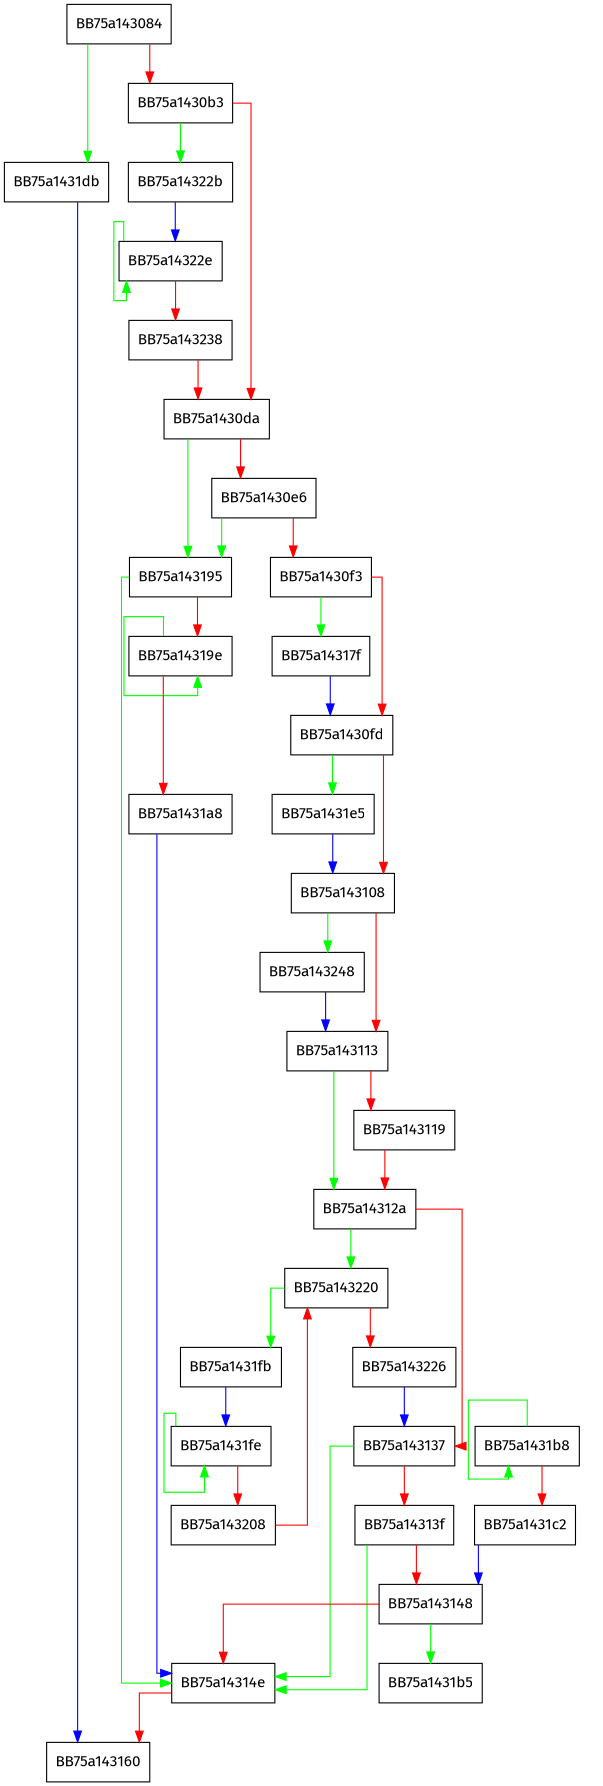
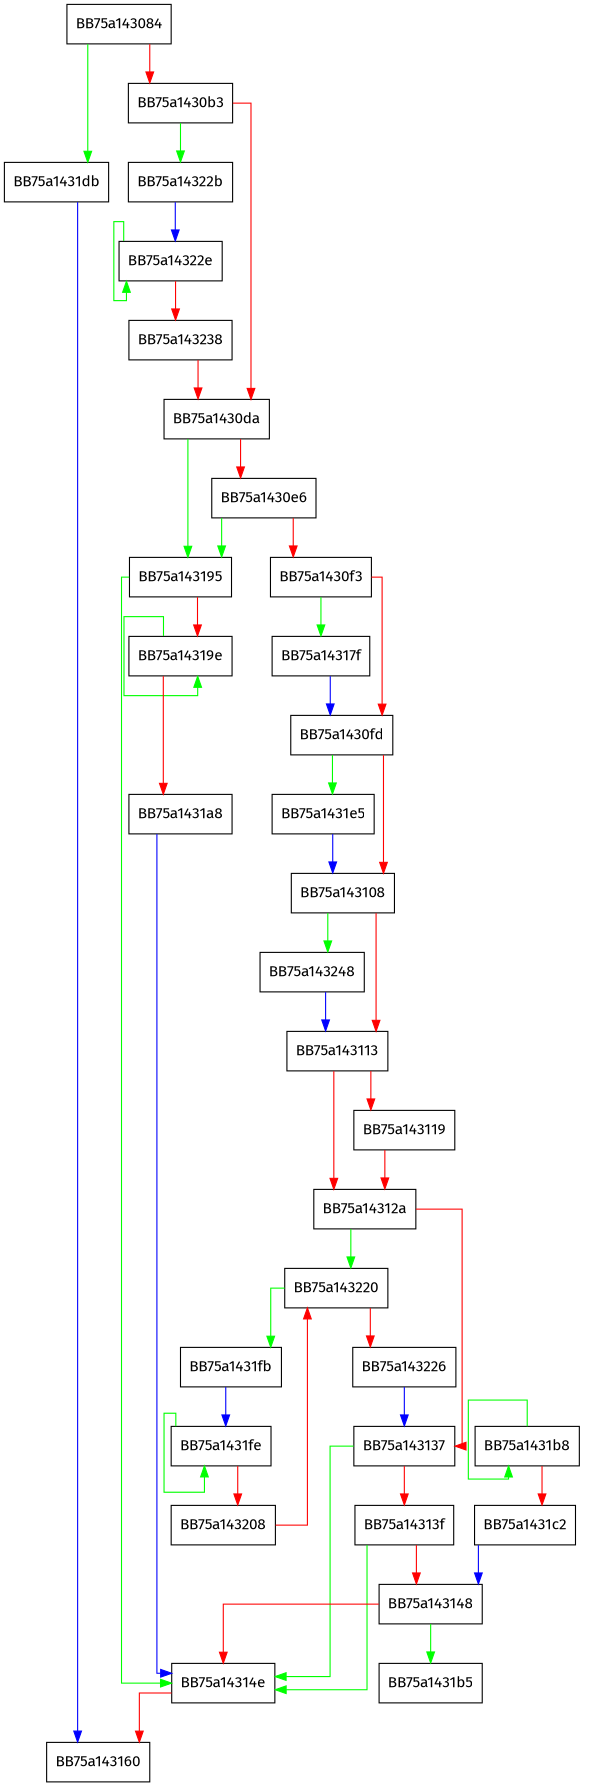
edge "BB75a143113" -> "BB75a14312a": color green -> red
